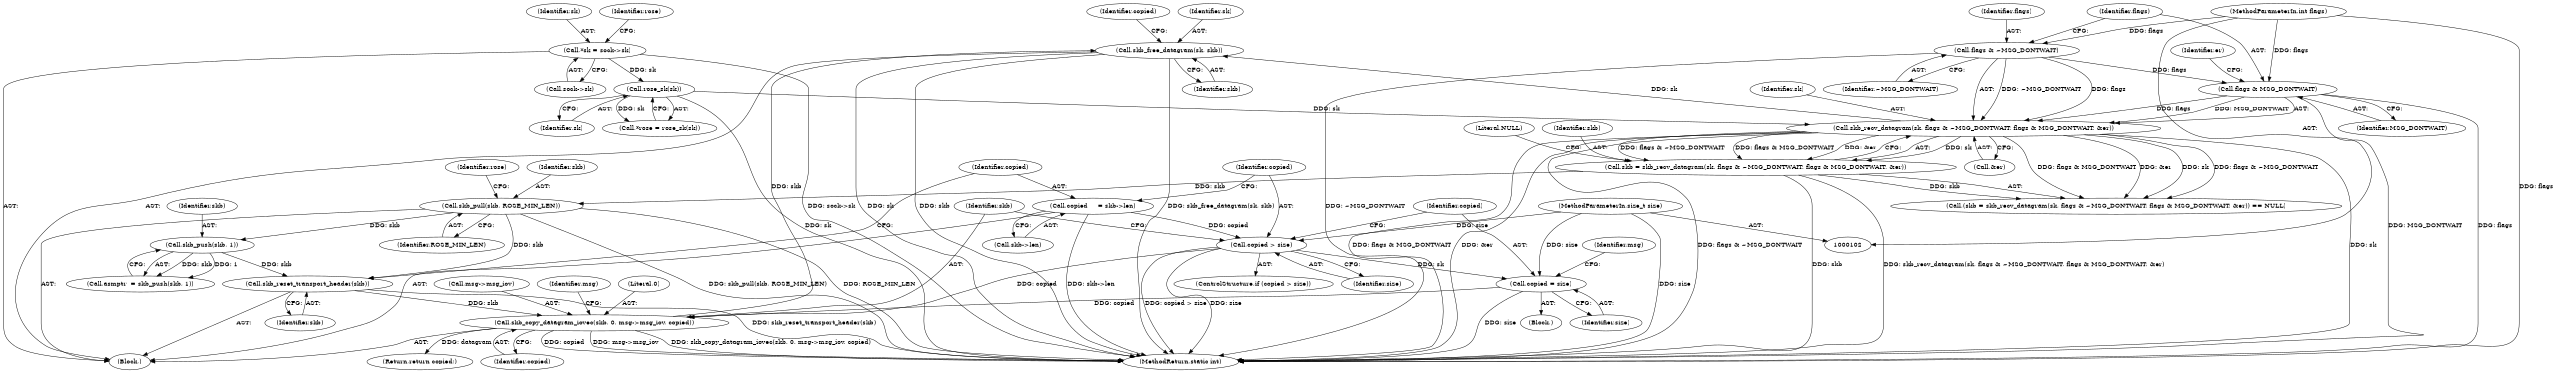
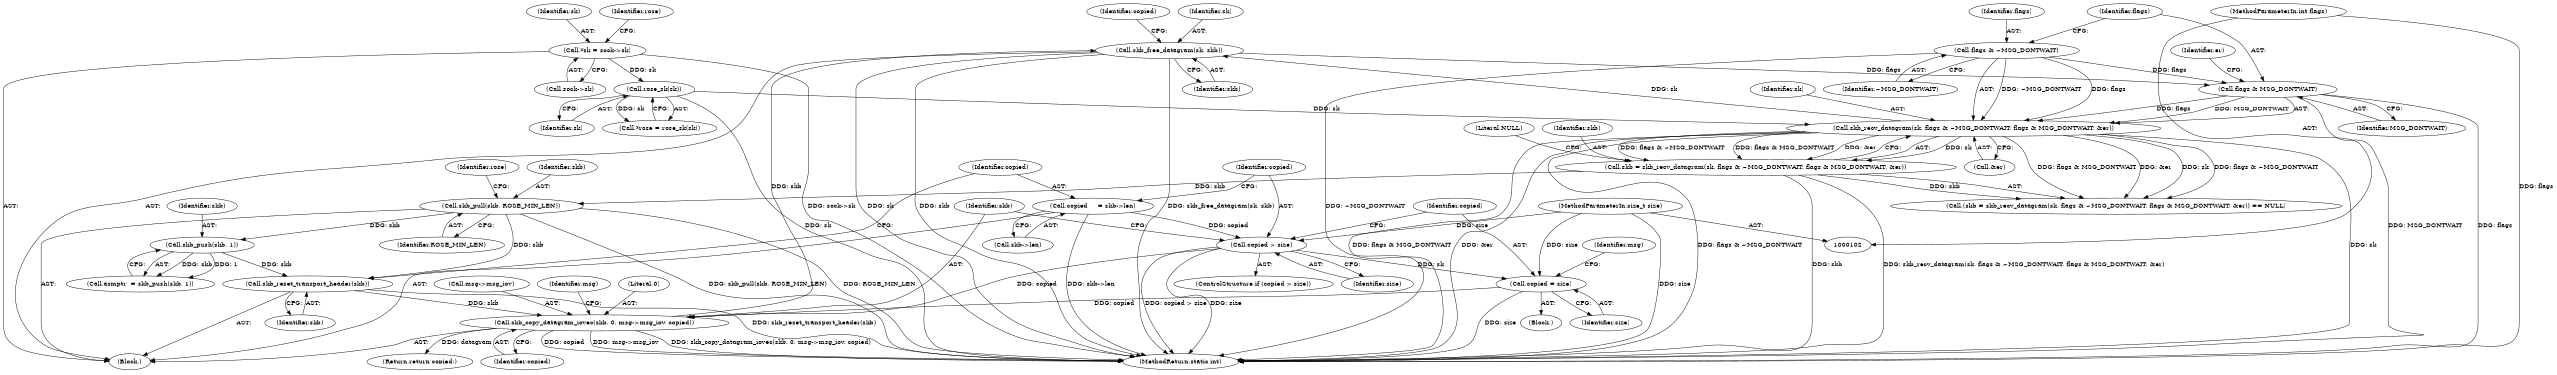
edge "(MethodParameterIn,int flags)" -> "(Call,flags & ~MSG_DONTWAIT)": removed, label "DDG: flags"
edge "(MethodParameterIn,int flags)" -> "(Call,flags & MSG_DONTWAIT)": now "(Call,skb_free_datagram(sk, skb))" -> "(Call,flags & MSG_DONTWAIT)"
